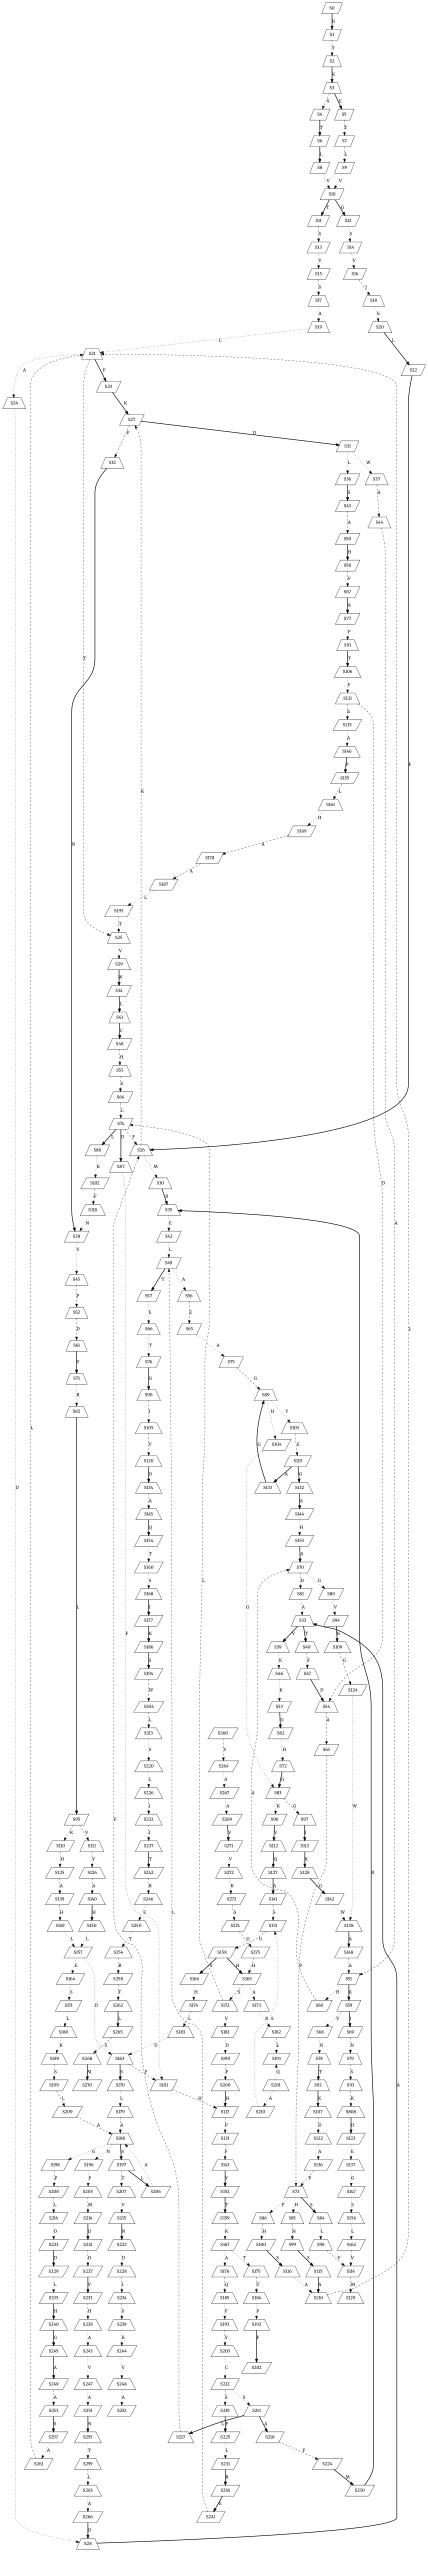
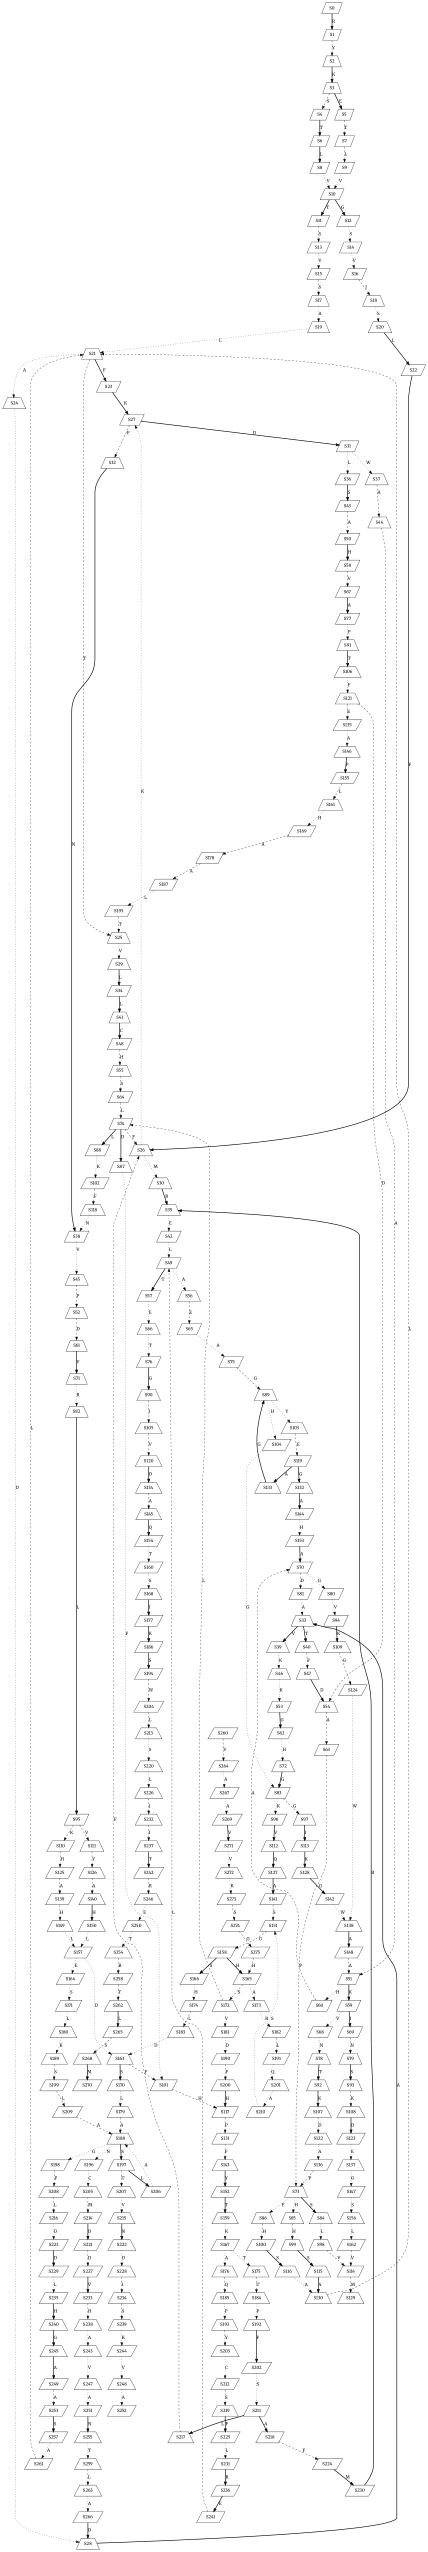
edge "S26" -> "S27": style dashed -> dotted
edge "S29" -> "S34": label "W" -> "L"
edge "S79" -> "S93": style dashed -> bold
edge "S201" -> "S191": reversed
node "S808": label "S808" -> "S108"
edge "S196" -> "S205": label "P" -> "C"
edge "S212" -> "S211": now "S202" -> "S211"
